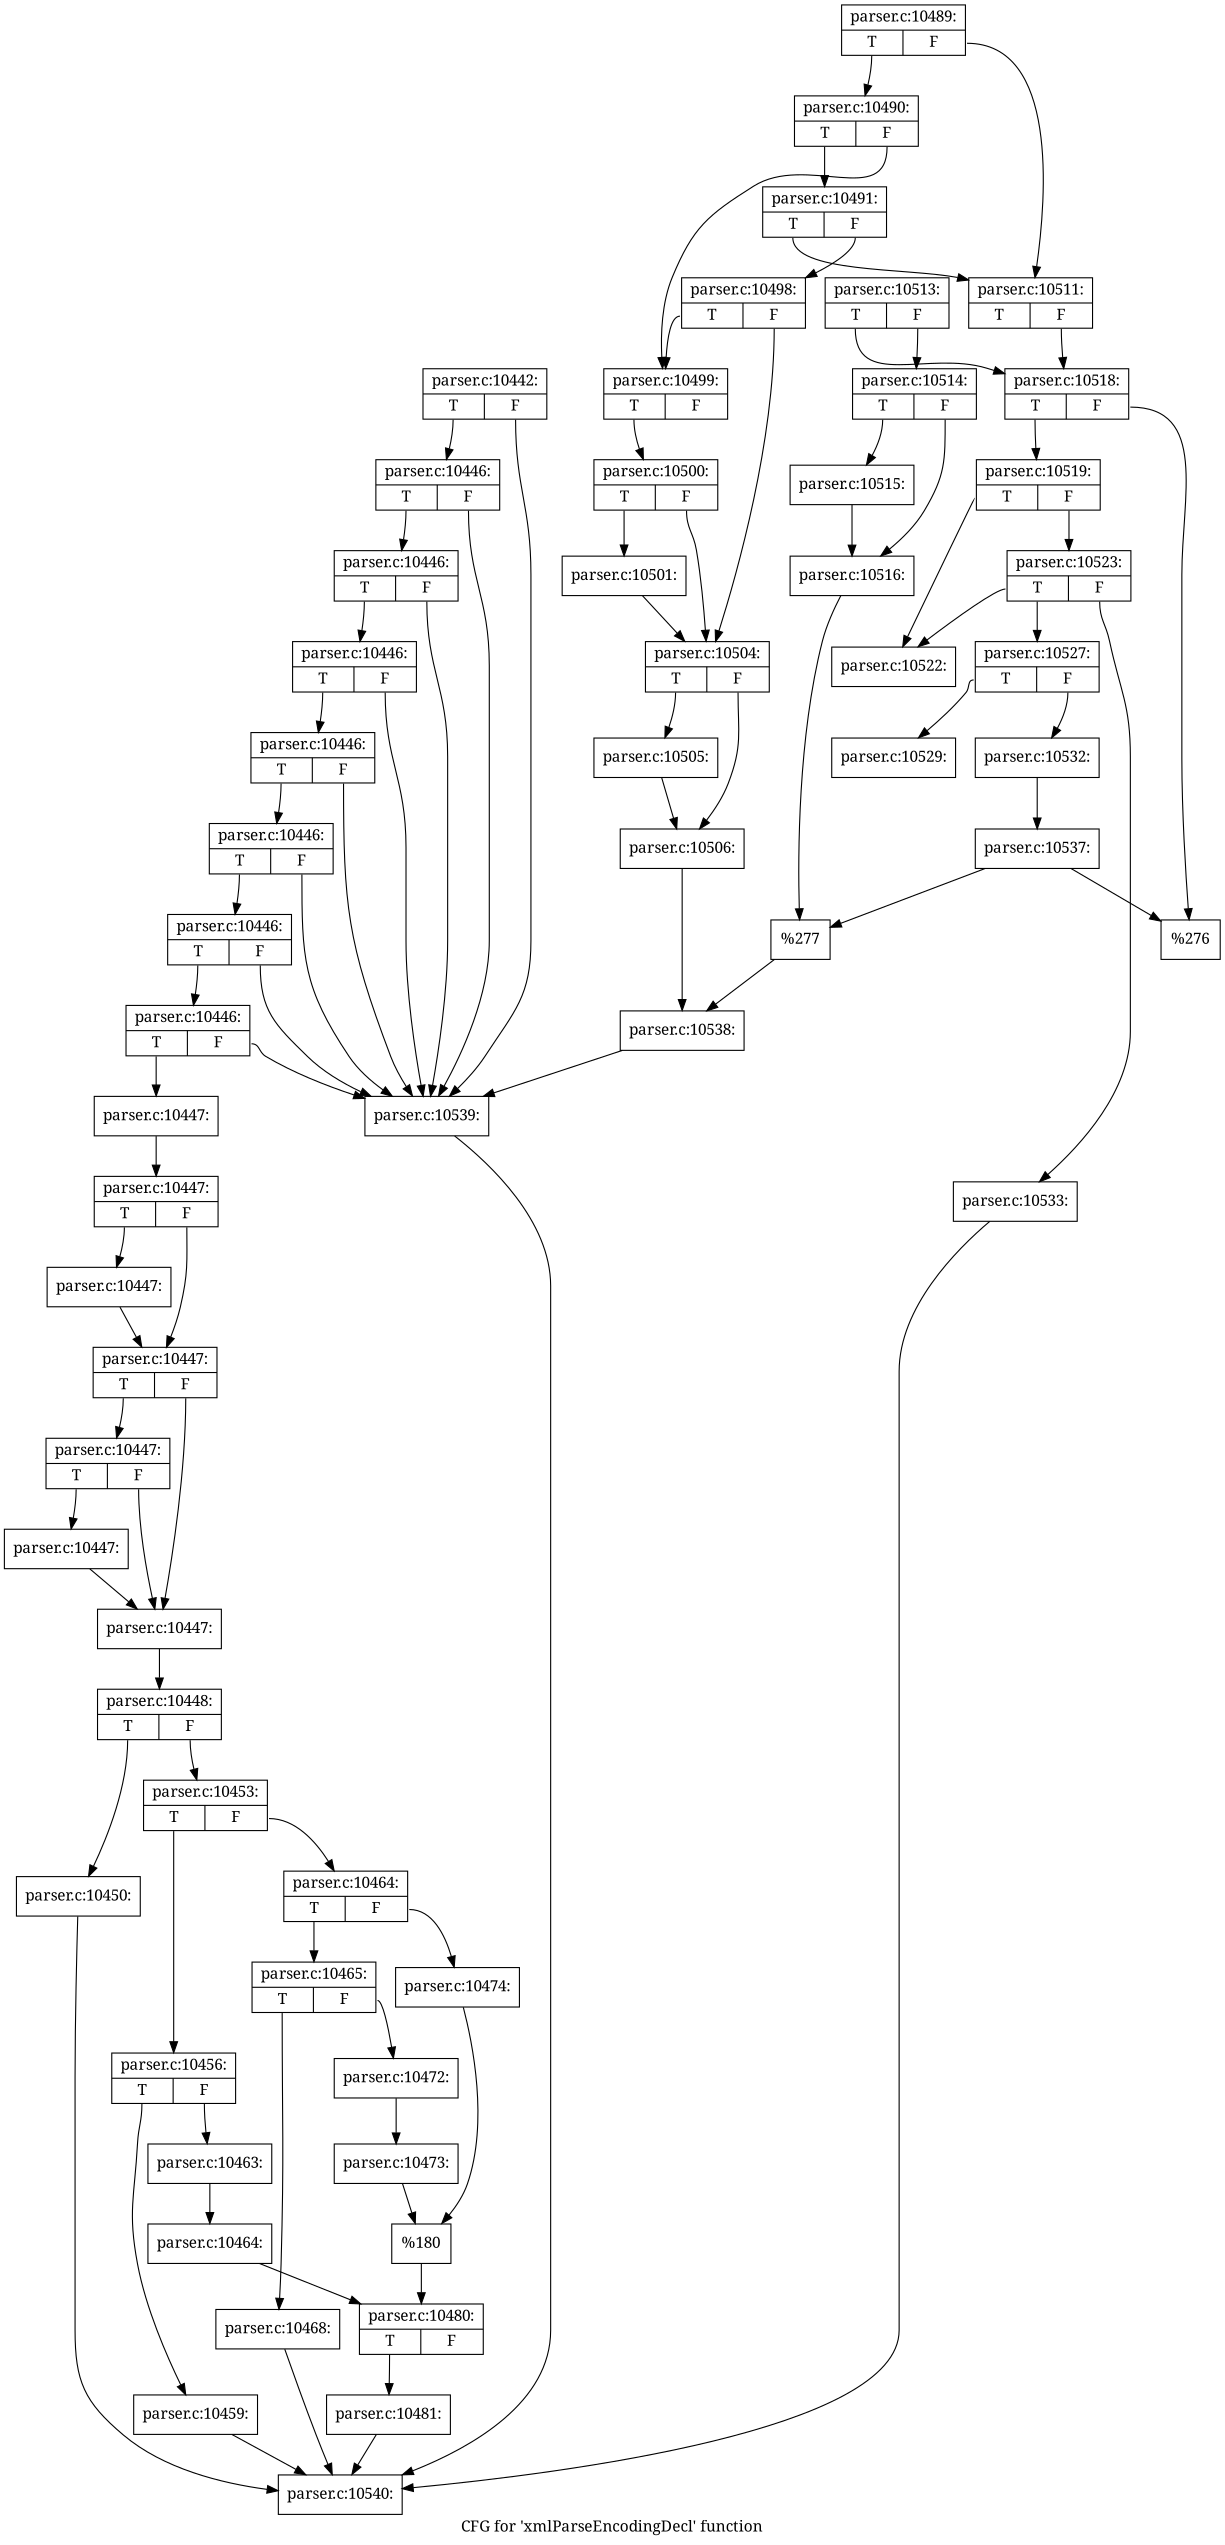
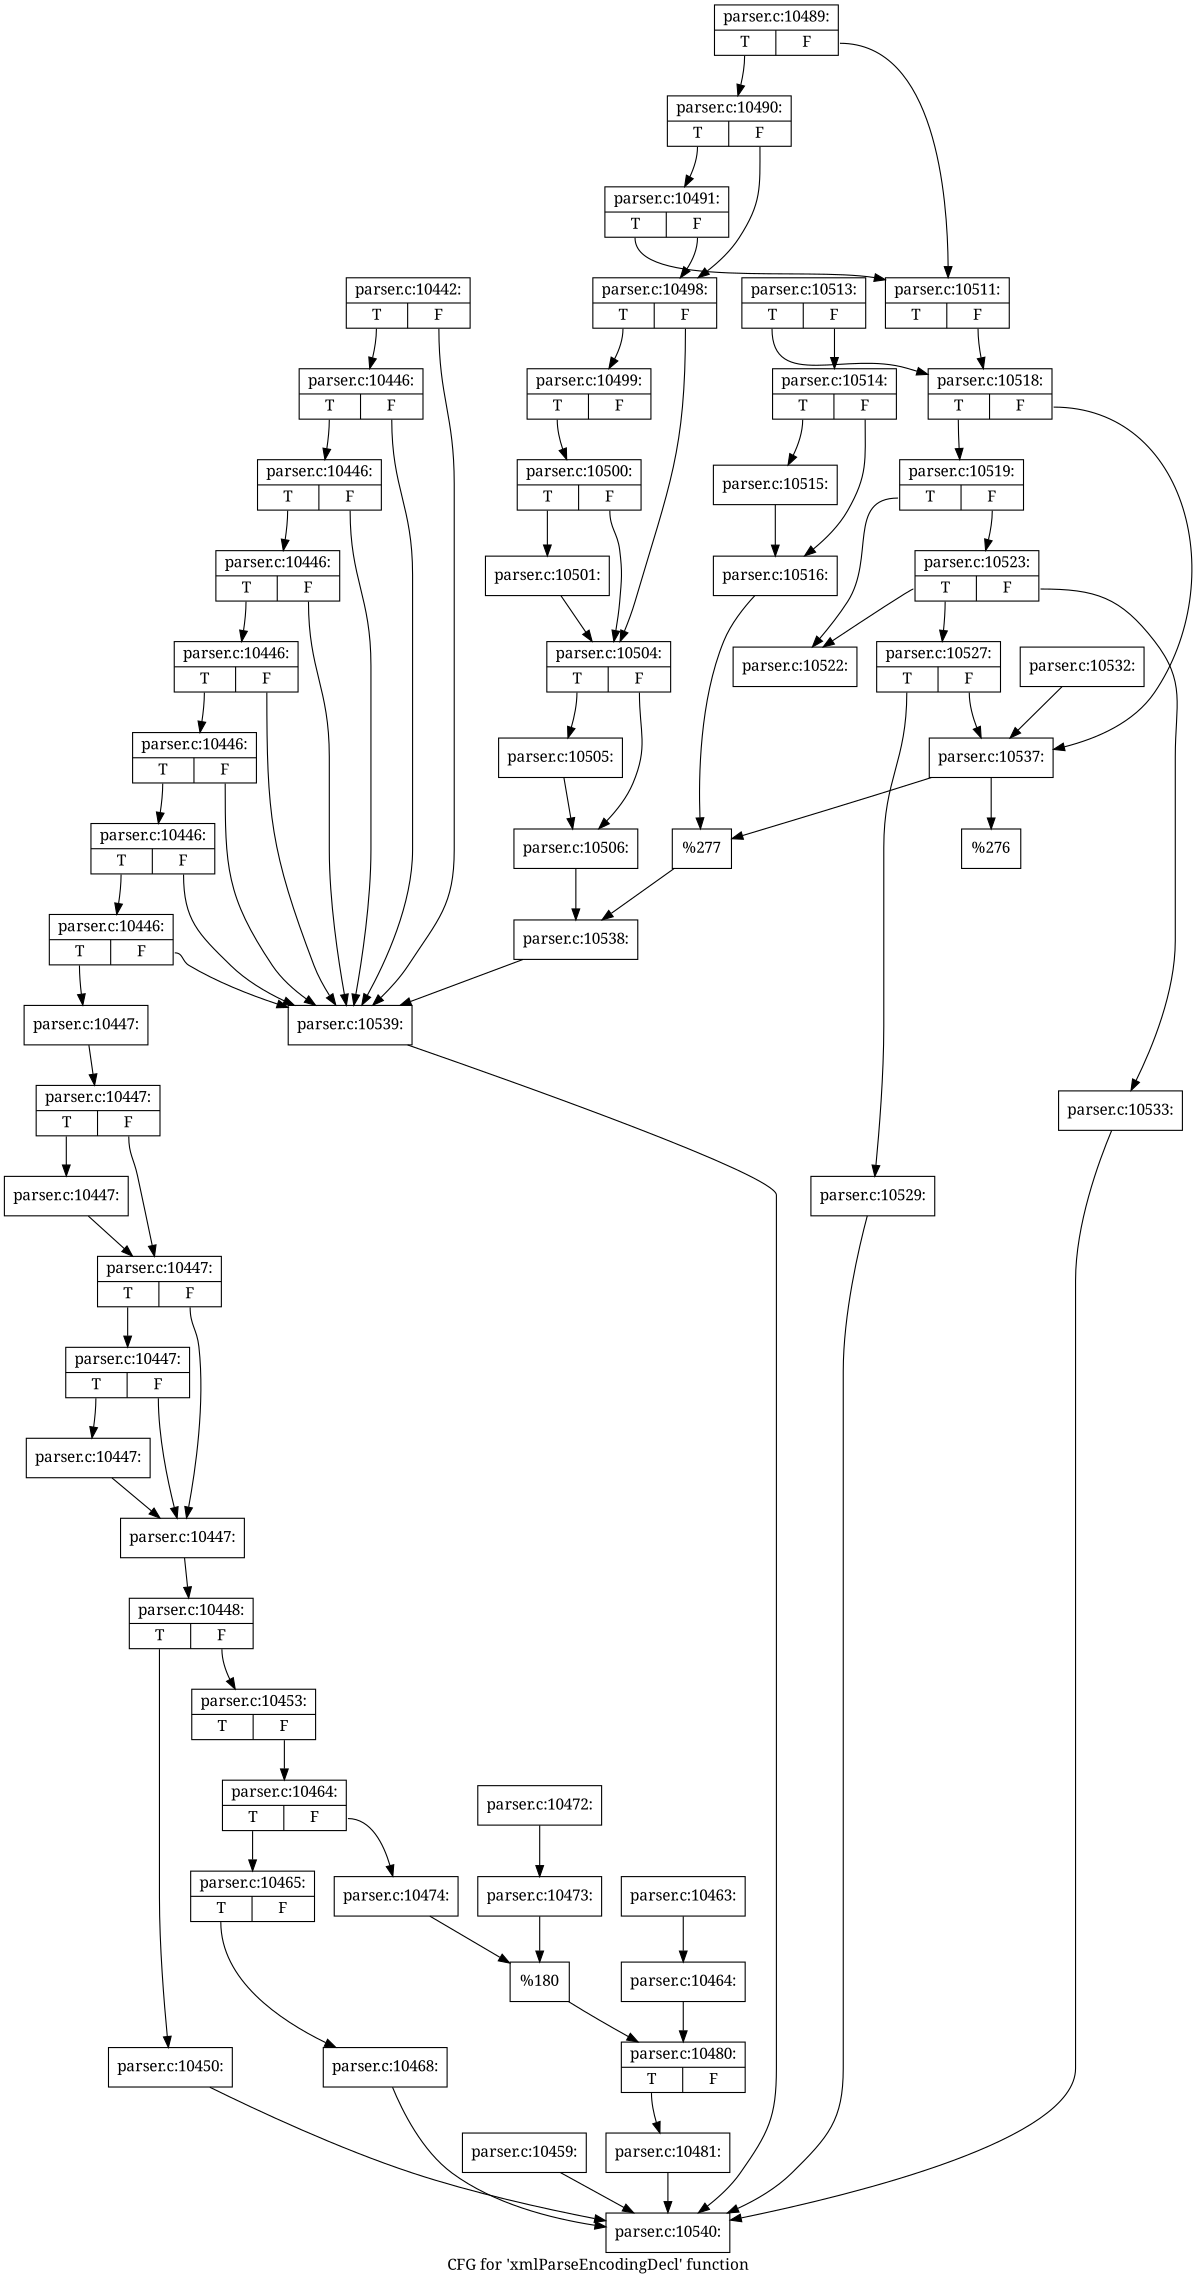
edge "parser.c:10490:" -> "parser.c:10499:": now "parser.c:10490:" -> "parser.c:10498:"
edge "parser.c:10518:" -> "%276": now "parser.c:10518:" -> "parser.c:10537:"
edge "parser.c:10527:" -> "parser.c:10532:": now "parser.c:10527:" -> "parser.c:10537:"
edge "parser.c:10529:" -> "parser.c:10540:": added
edge "parser.c:10465:" -> "parser.c:10472:": removed
node "parser.c:10456:": removed
